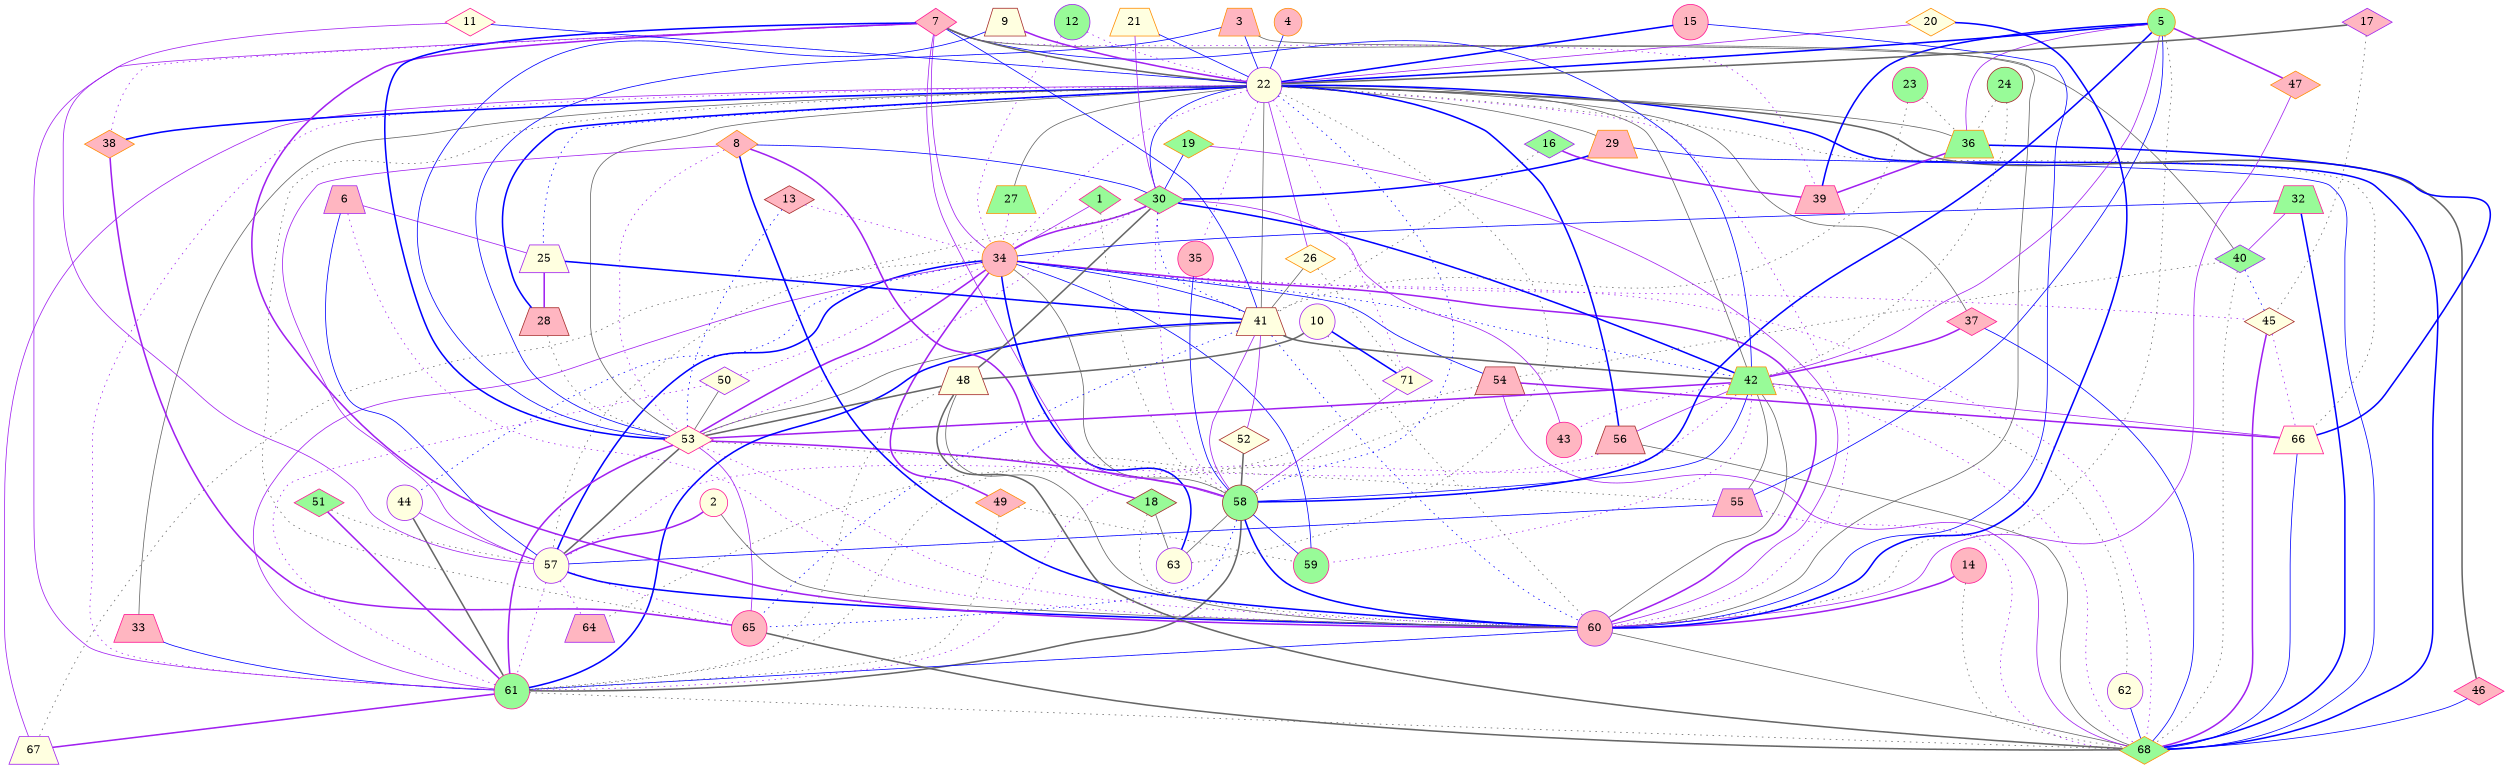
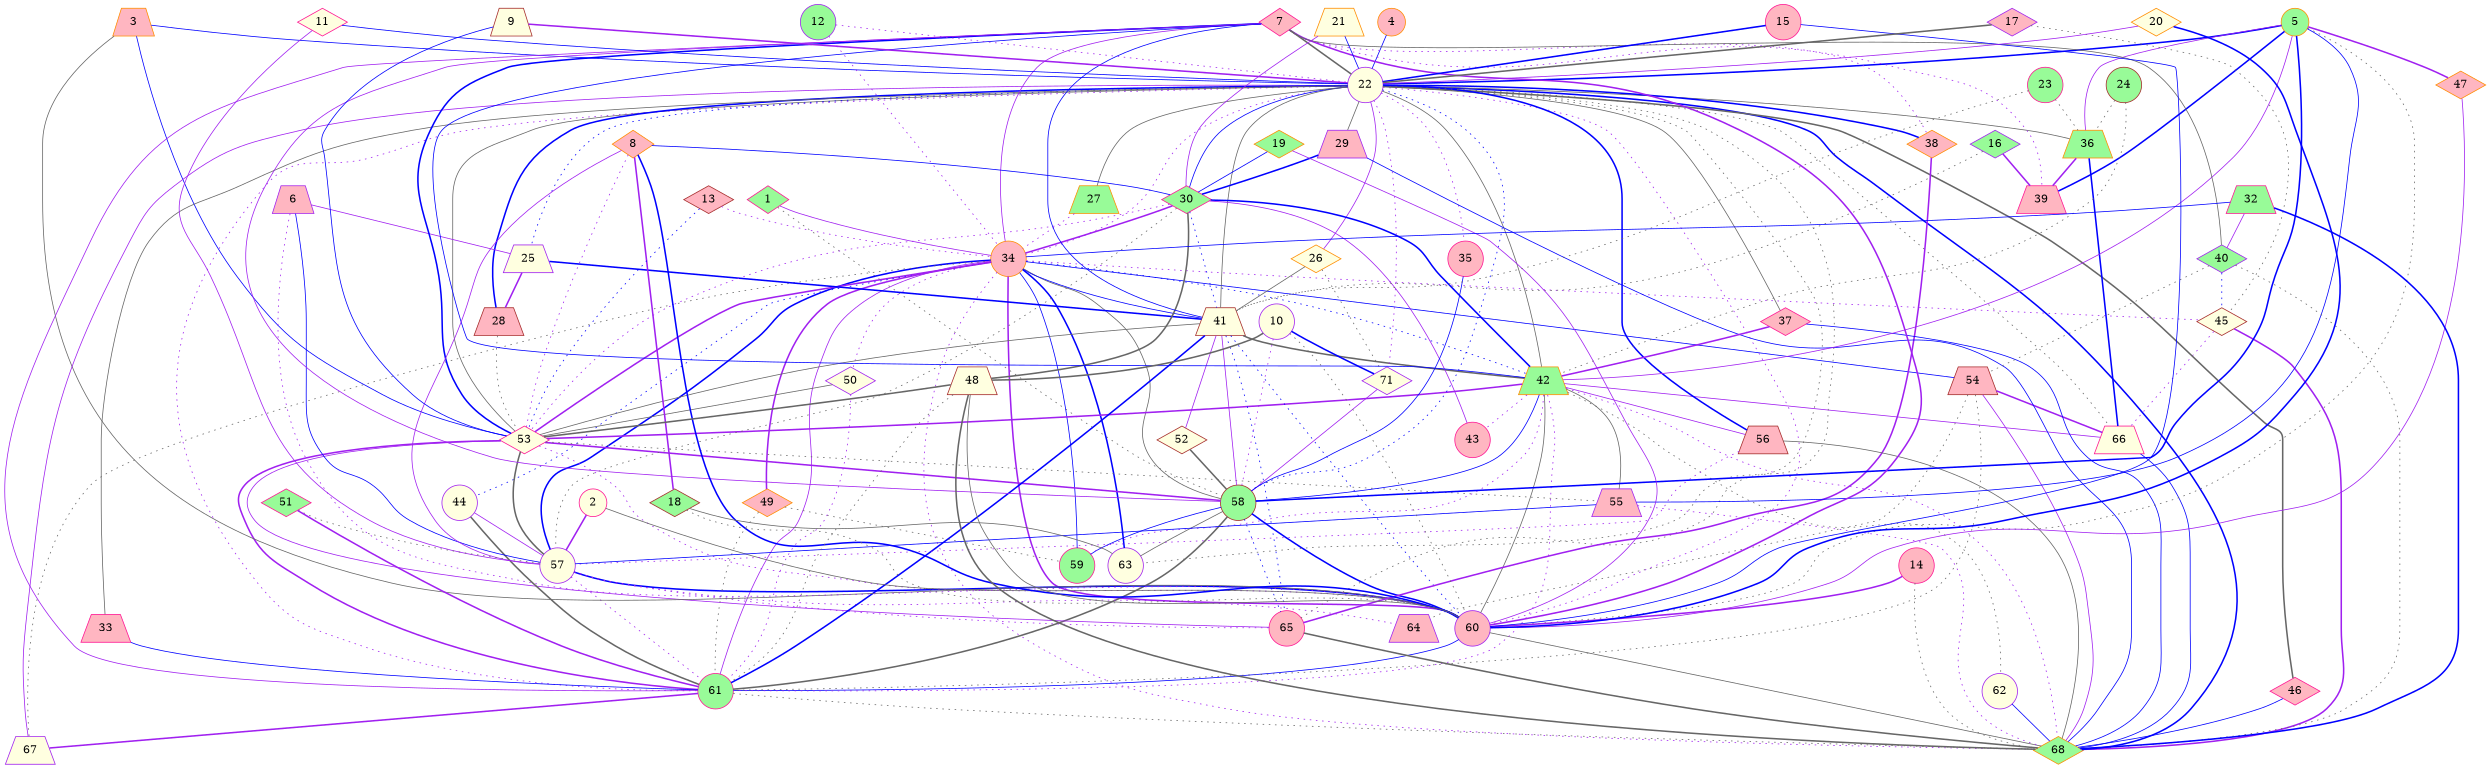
node "29": color darkorange -> purple
edge "30" -- "58": now "10" -- "58"
